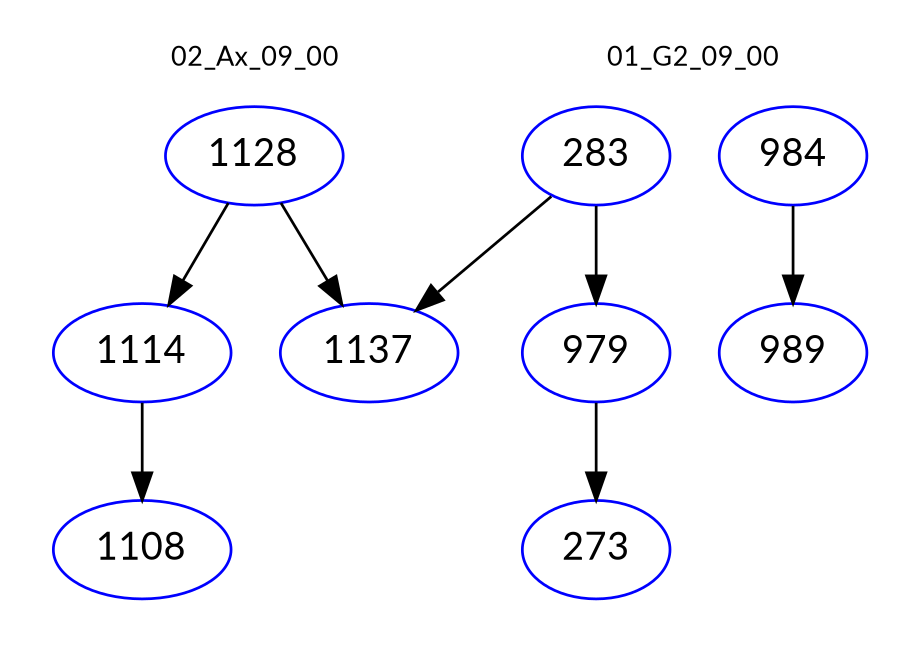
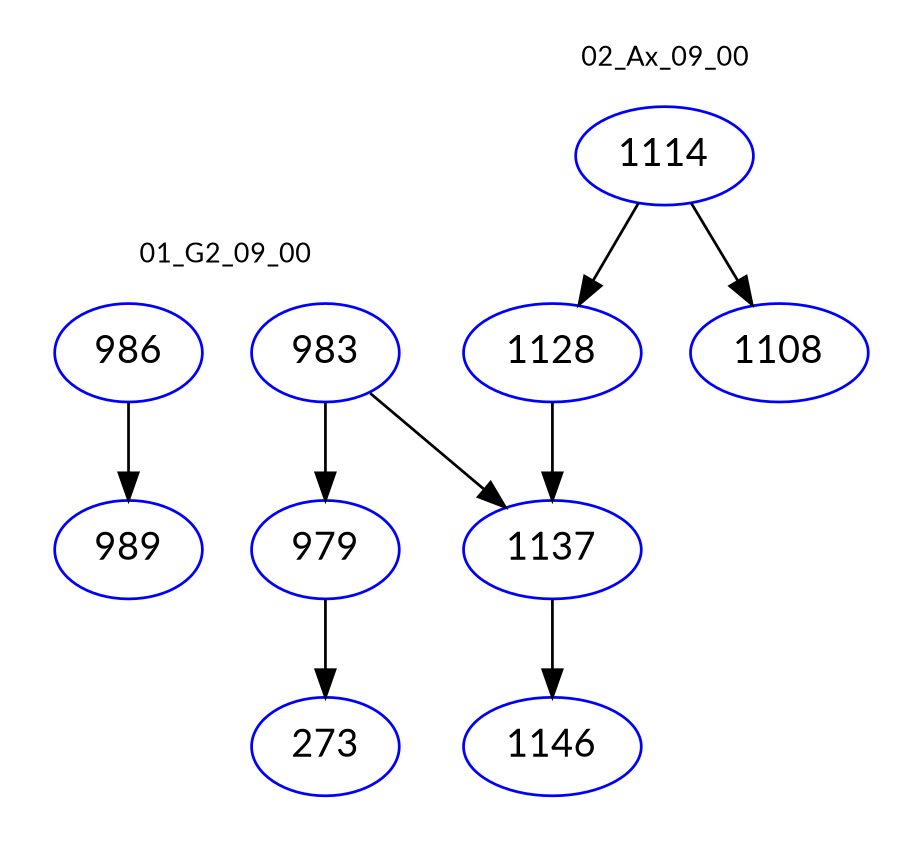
node "283": label "283" -> "983"
node "984": label "984" -> "986"
edge "1128" -> "1114": reversed
node "1146": added
